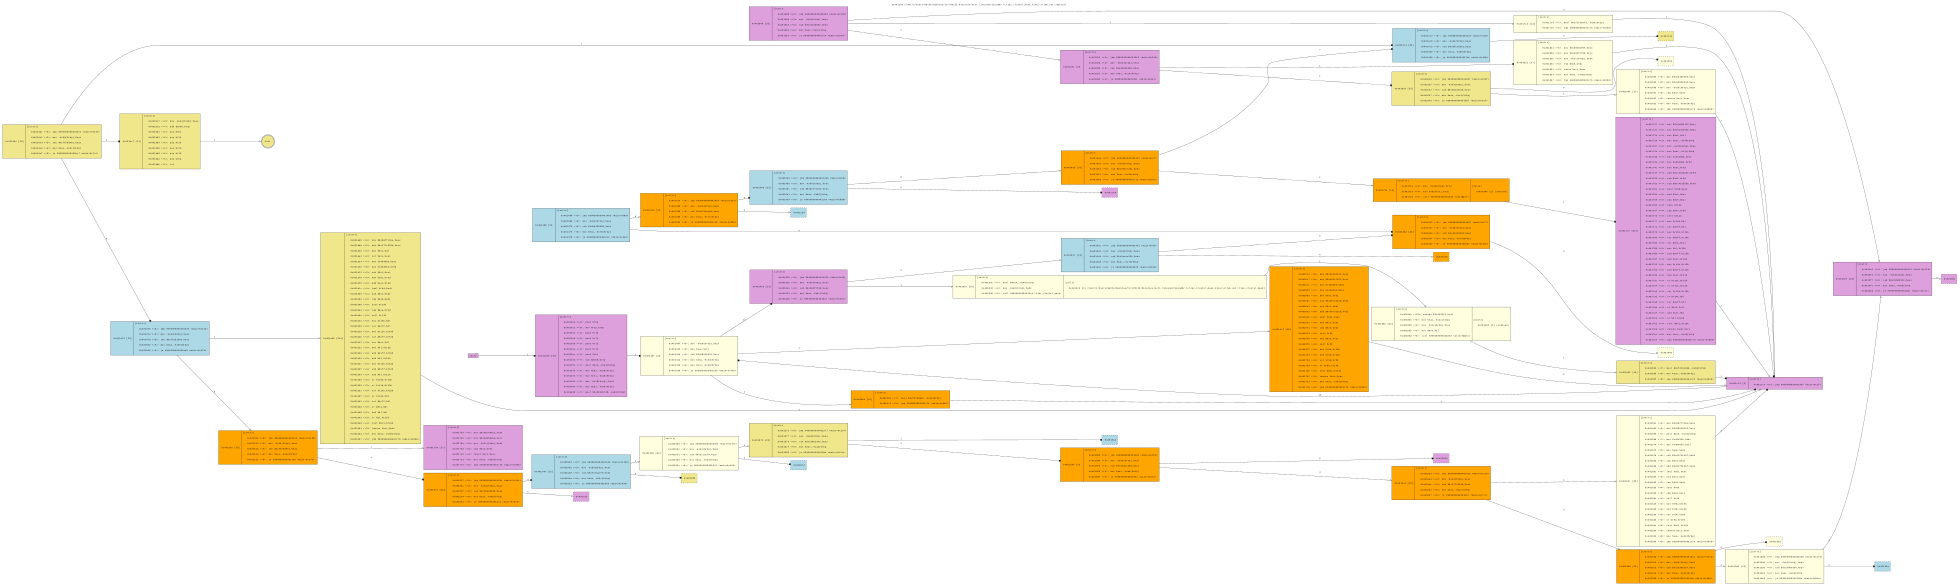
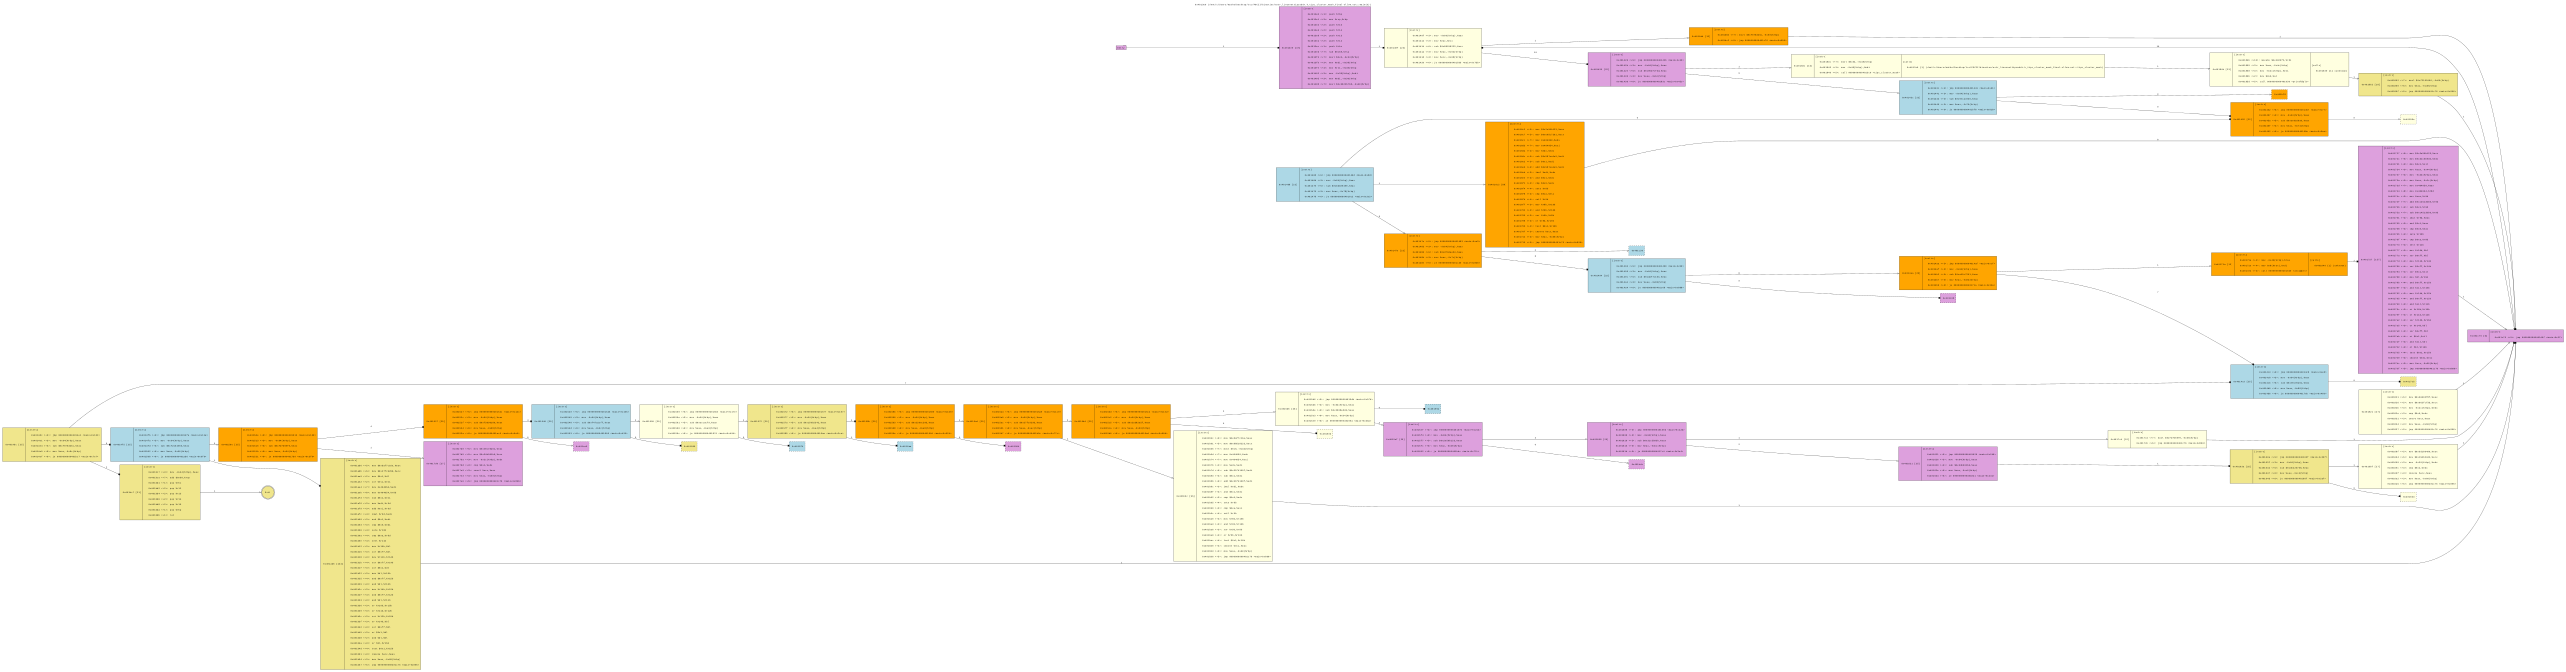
edge "0x401608 [25]" -> "0x4015ef [25]": reversed
edge "0x401621 [25]" -> "0x401821 [27]": removed, label "1"
edge "0x4014f5 [25]" -> "0x401ad6 [134]": arrowhead onormal -> box
edge "0x40140f [23]" -> "0x4016c2 [88]": now "0x401468 [22]" -> "0x4016c2 [88]"
